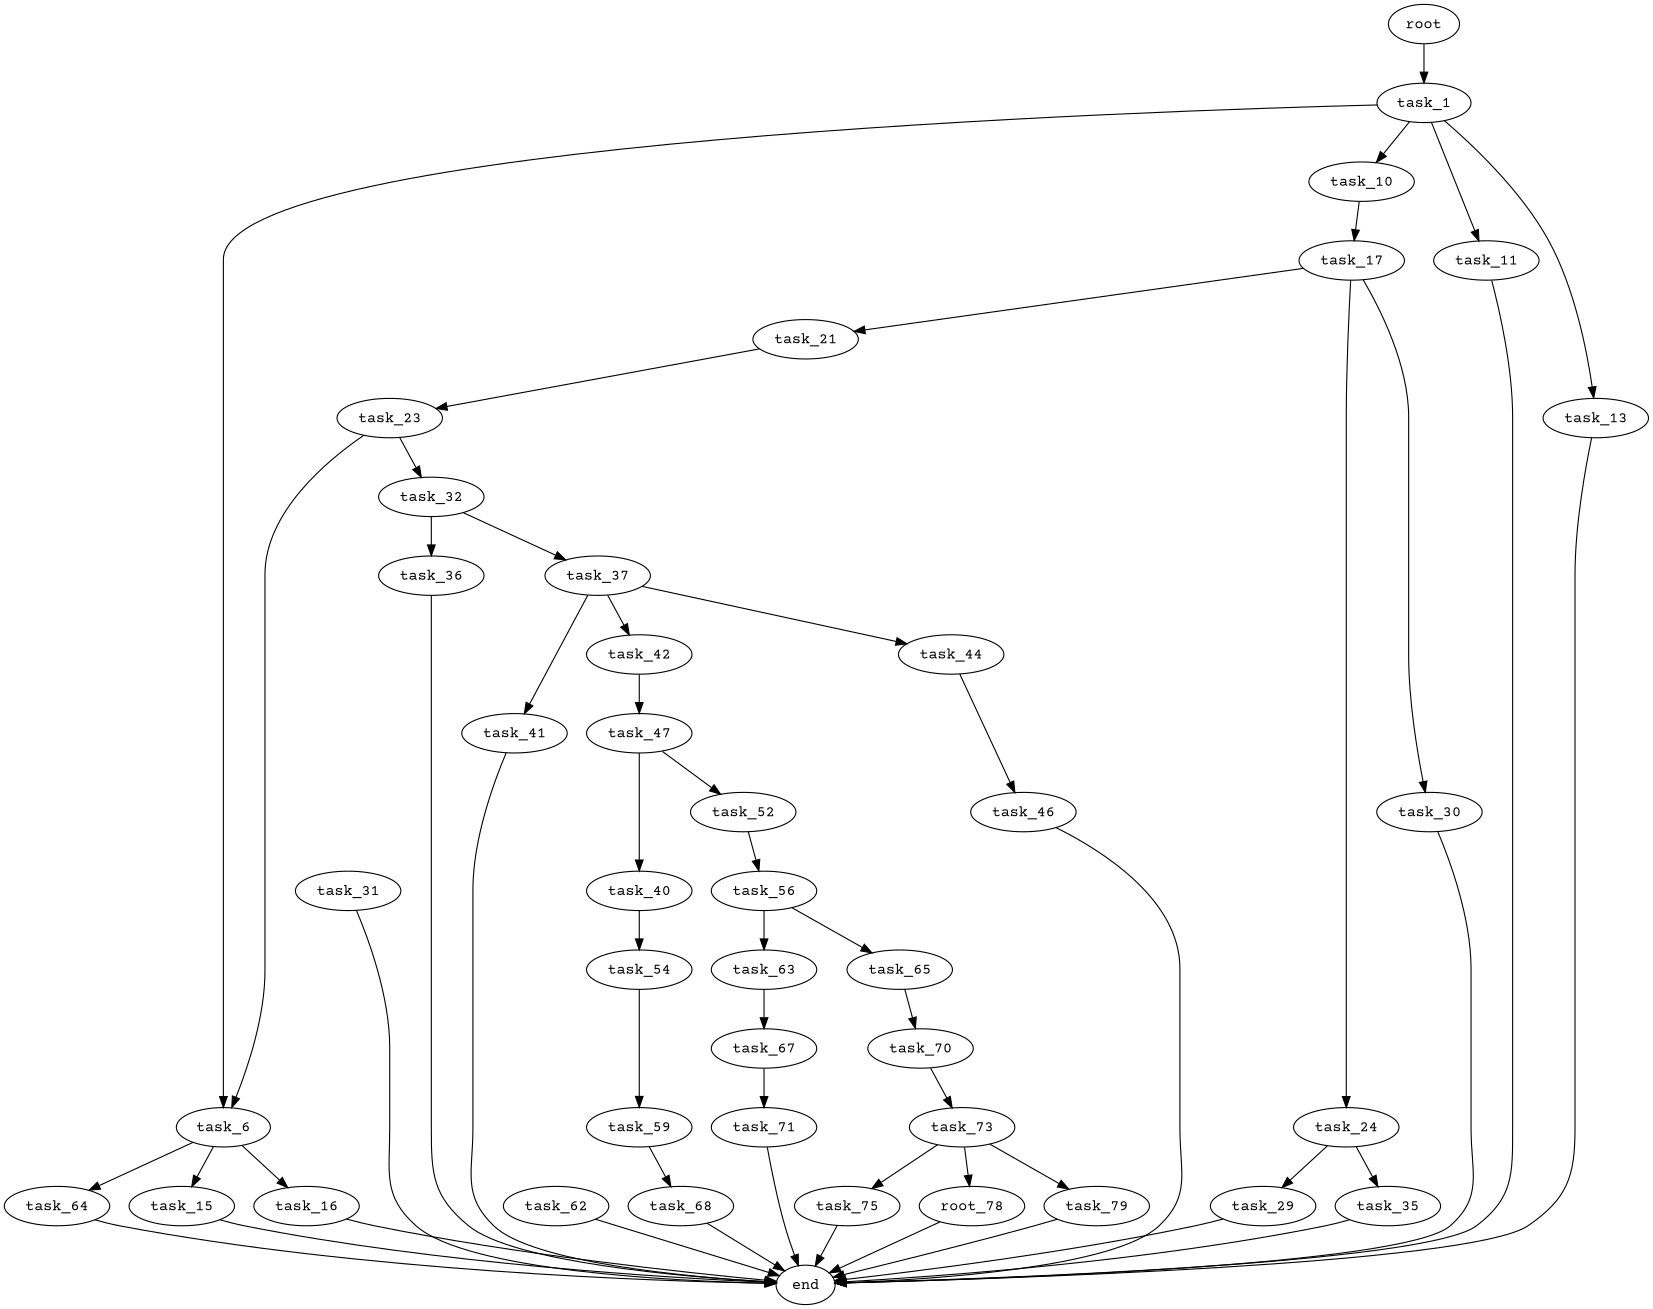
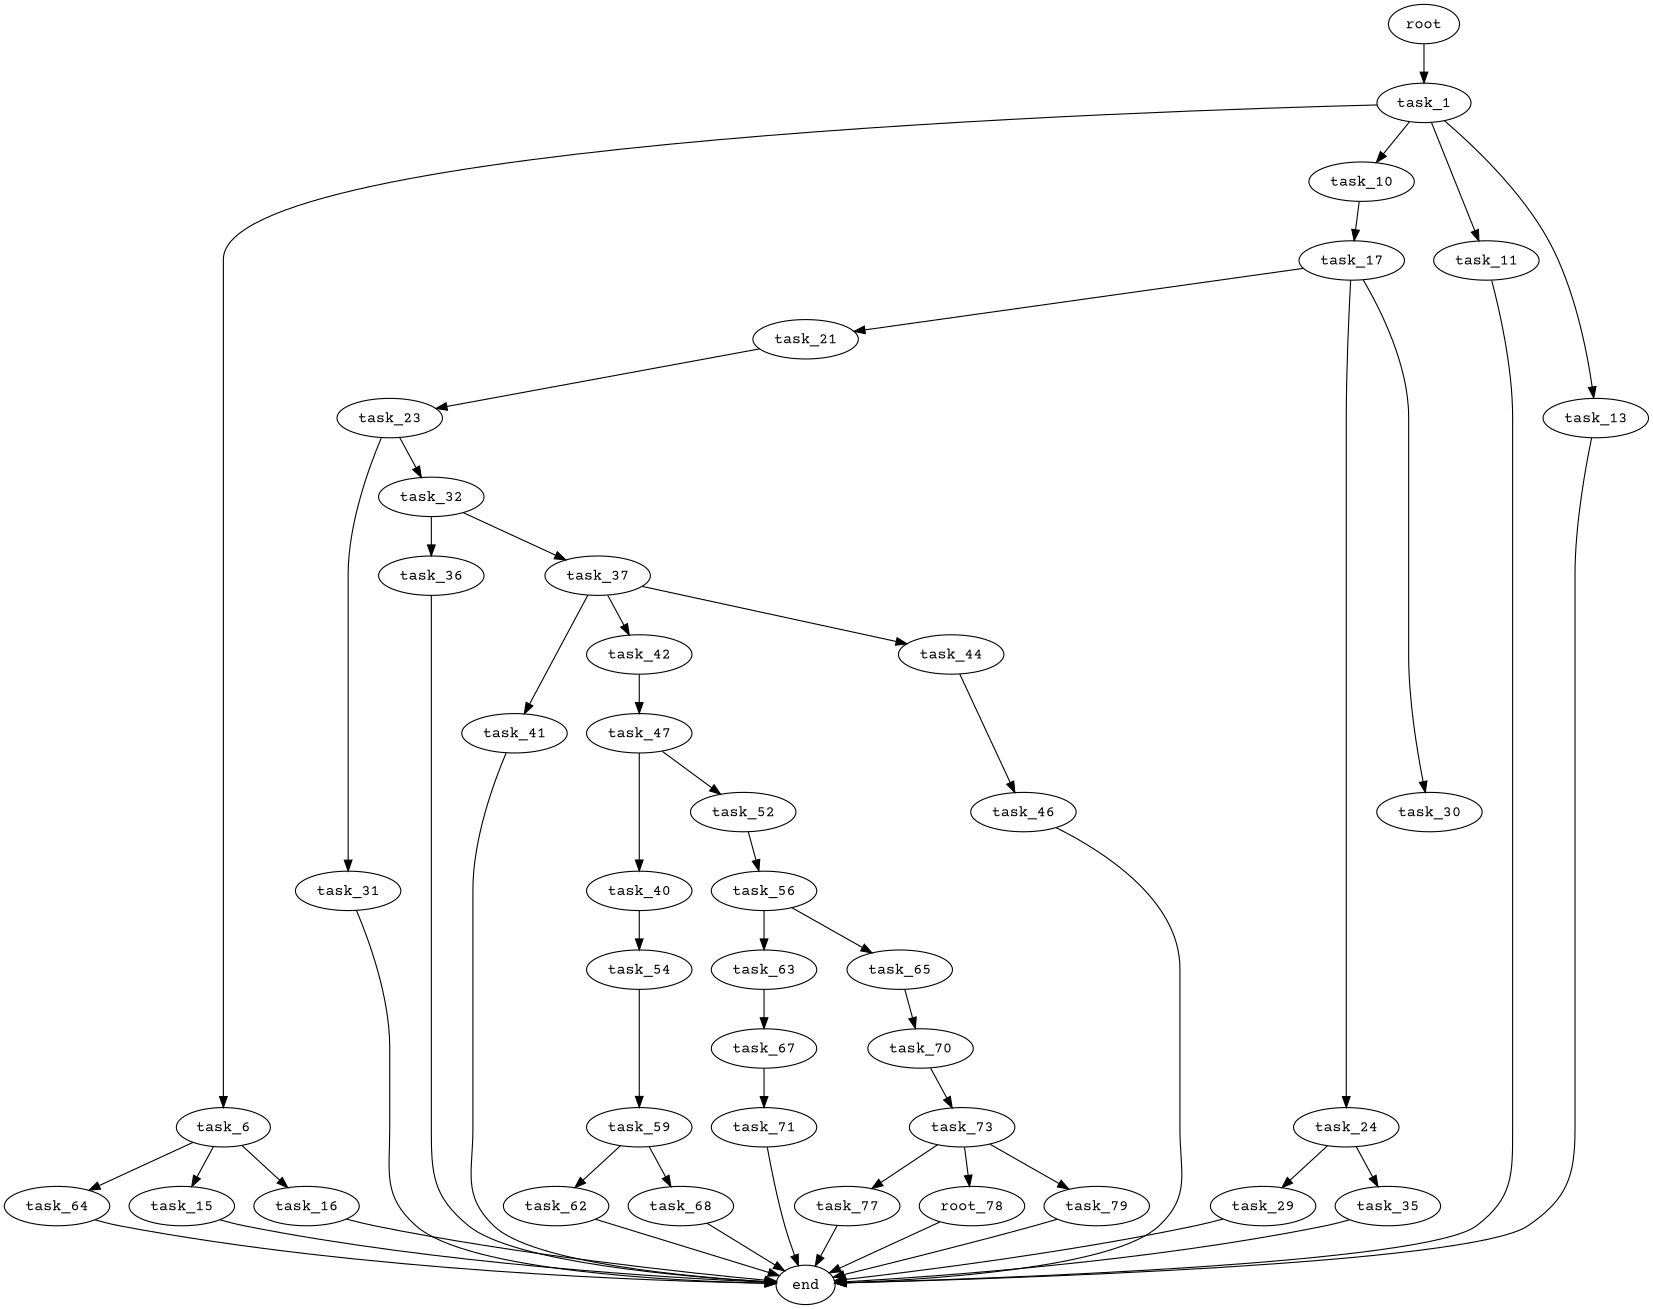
edge "task_23" -> "task_6": now "task_23" -> "task_31"
edge "task_59" -> "task_62": added
node "task_75": label "task_75" -> "task_77"
edge "task_30" -> "end": removed
